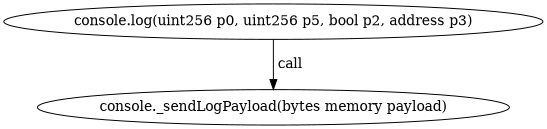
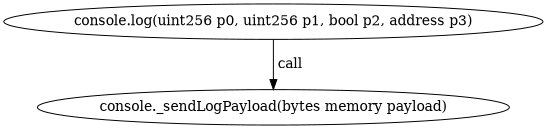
node "console.log(uint256 p0, uint256 p5, bool p2, address p3)": label "console.log(uint256 p0, uint256 p5, bool p2, address p3)" -> "console.log(uint256 p0, uint256 p1, bool p2, address p3)"
